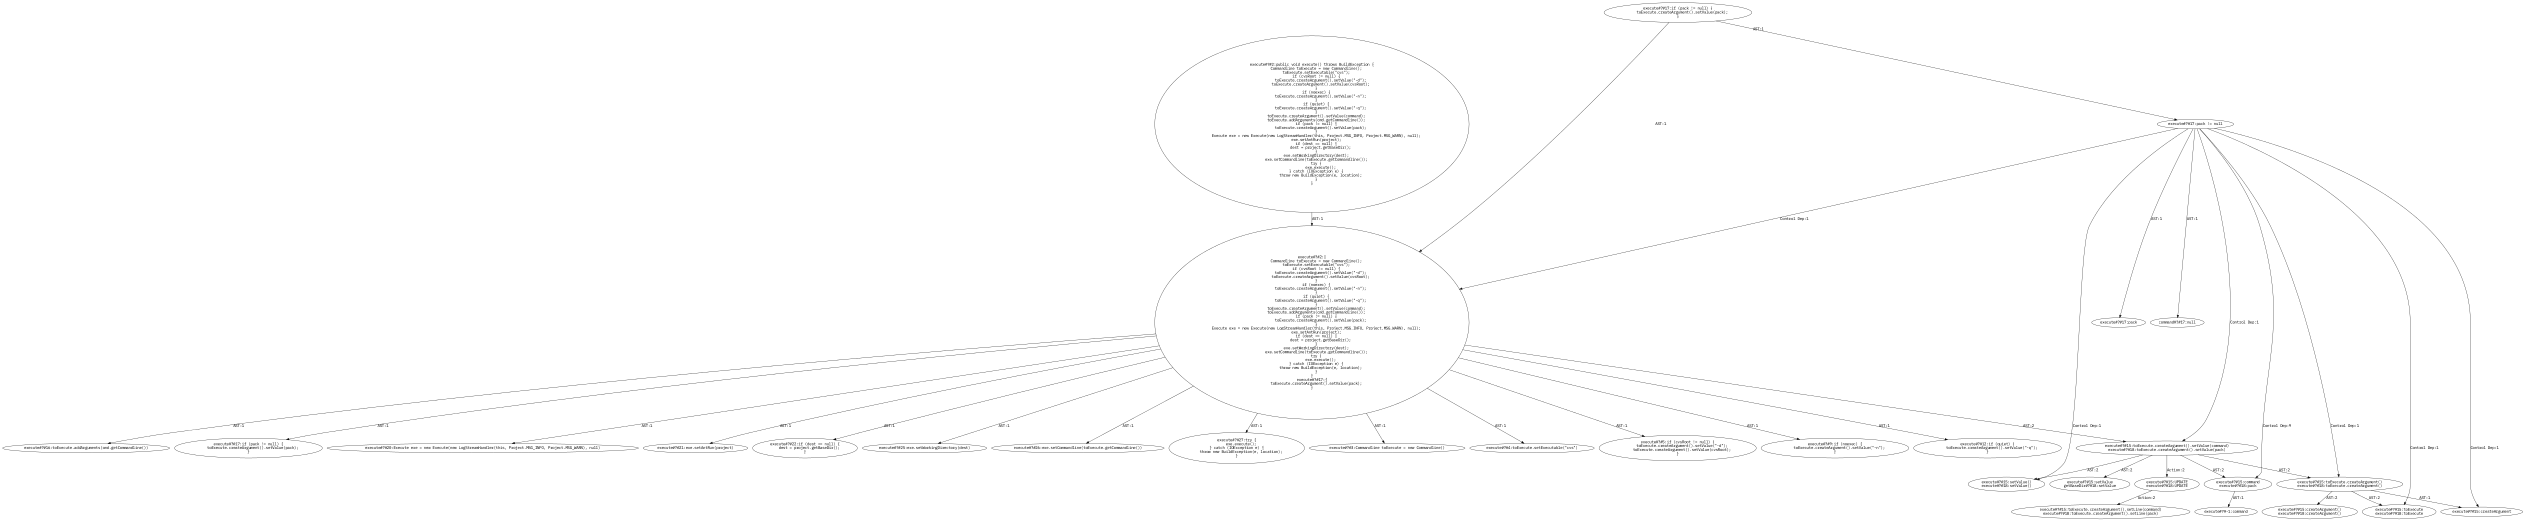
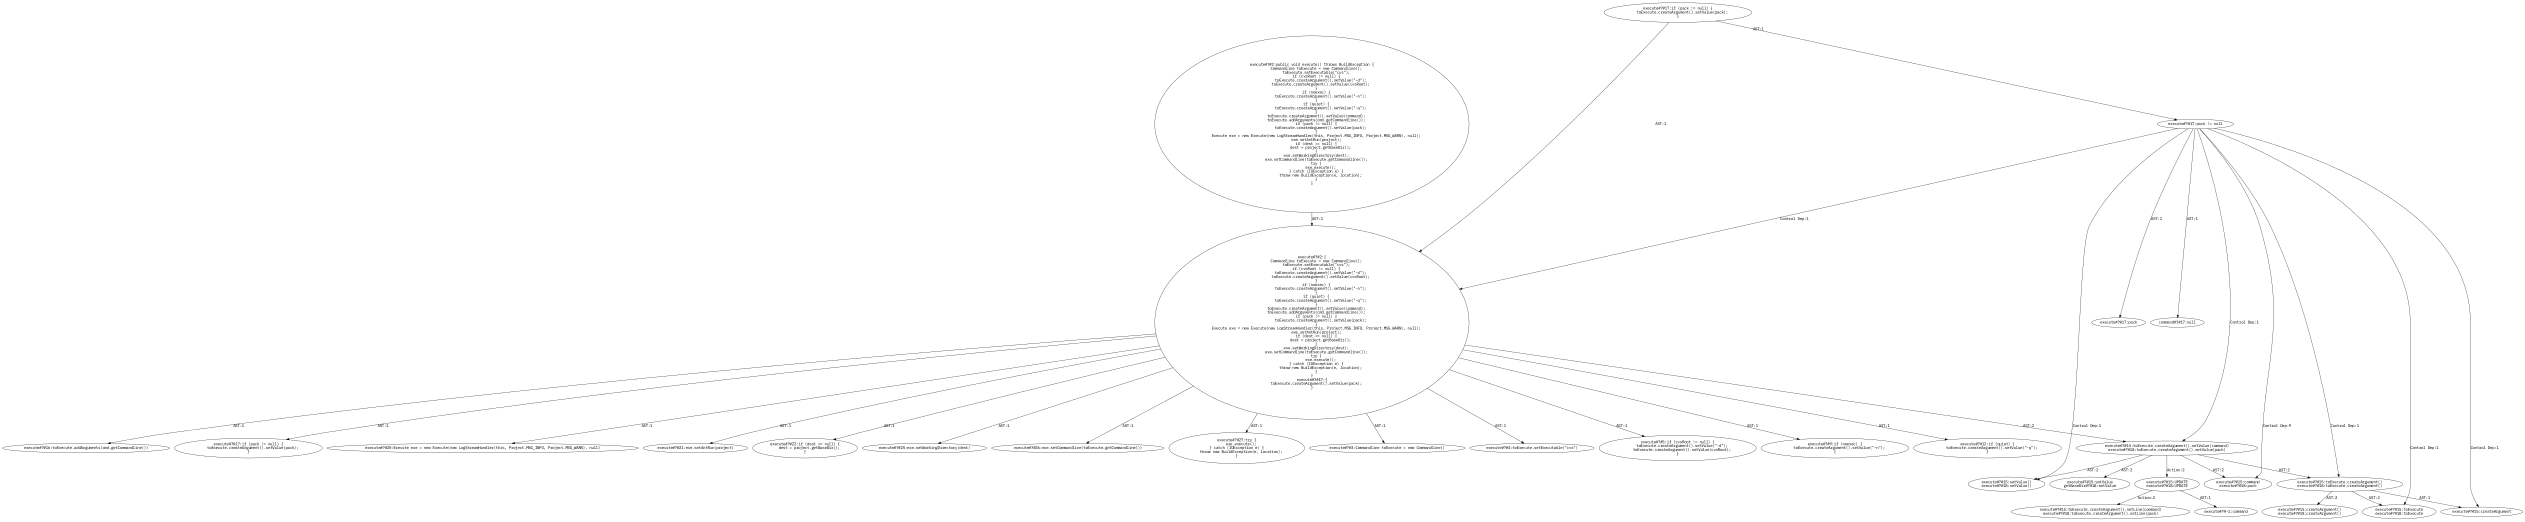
edge "execute#?#15:command execute#?#18:pack" -> "execute#?#-1:command": now "execute#?#15:UPDATE execute#?#18:UPDATE" -> "execute#?#-1:command"
